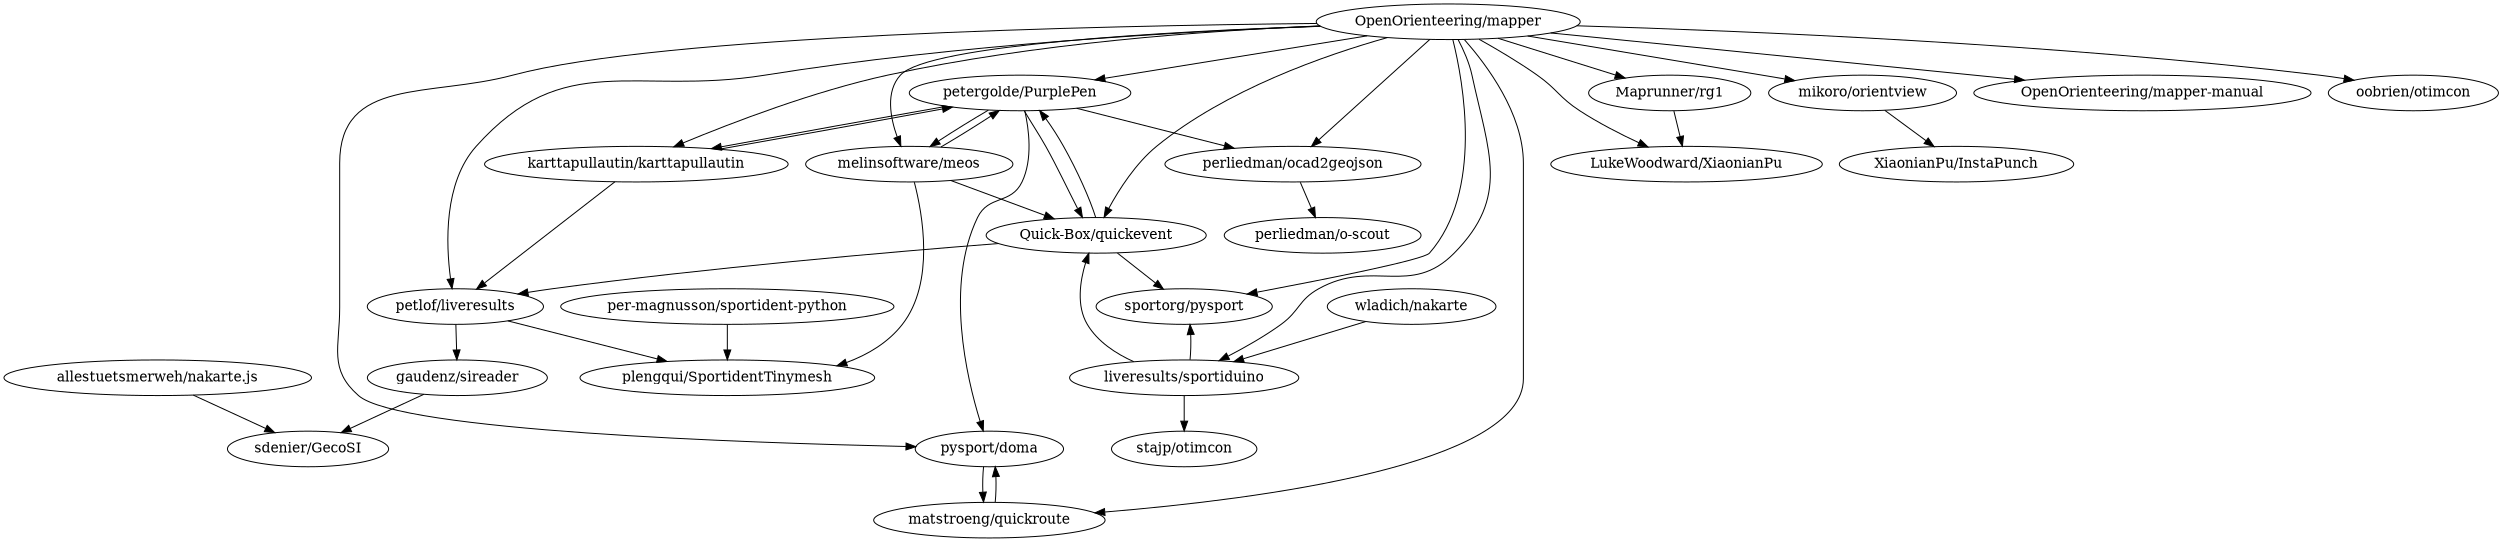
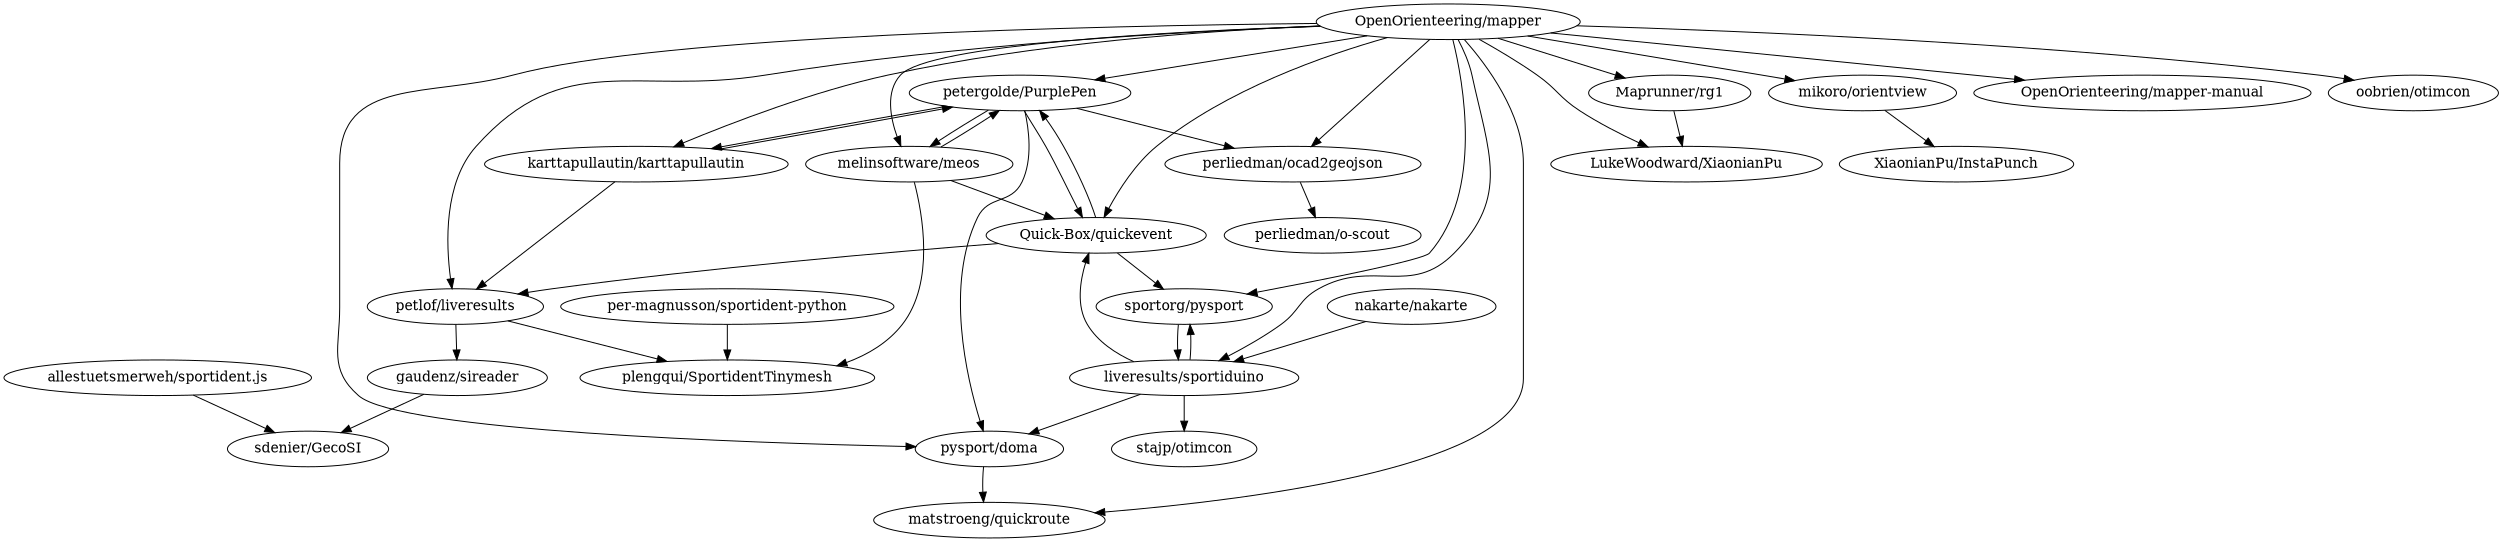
node "wladich/nakarte": label "wladich/nakarte" -> "nakarte/nakarte"
edge "sportorg/pysport" -> "liveresults/sportiduino": added
node "allestuetsmerweh/nakarte.js": label "allestuetsmerweh/nakarte.js" -> "allestuetsmerweh/sportident.js"
edge "matstroeng/quickroute" -> "pysport/doma": now "liveresults/sportiduino" -> "pysport/doma"
